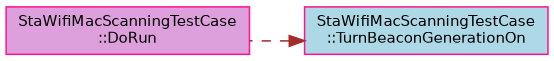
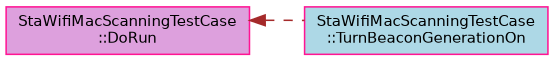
edge "StaWifiMacScanningTestCase ::DoRun" -> "StaWifiMacScanningTestCase ::TurnBeaconGenerationOn": reversed
